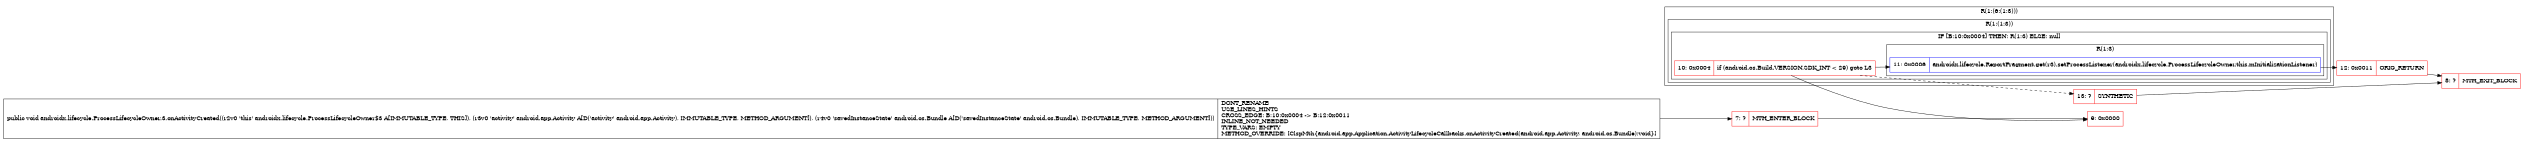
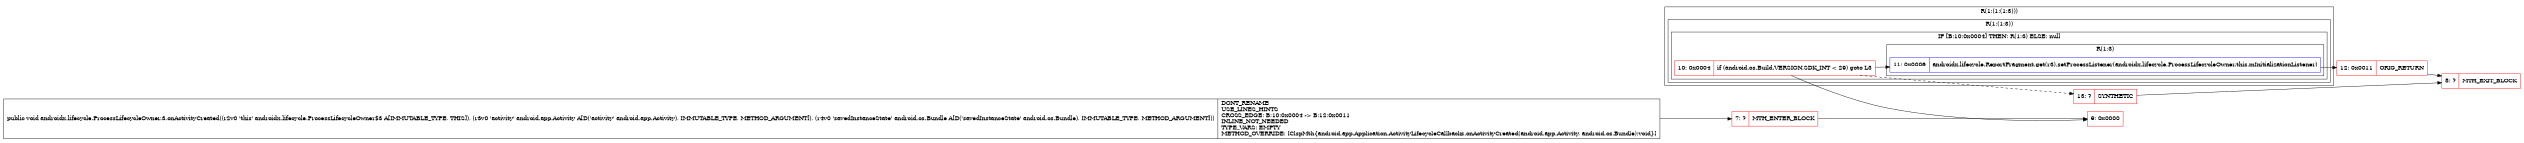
cluster "R(1:(6:(1:3)))": label "R(1:(6:(1:3)))" -> "R(1:(1:(1:3)))"
